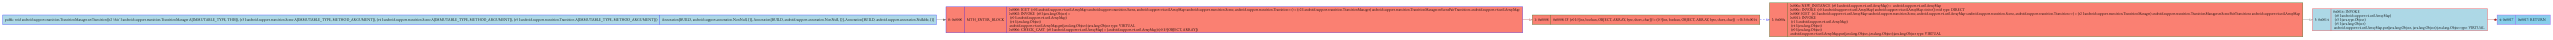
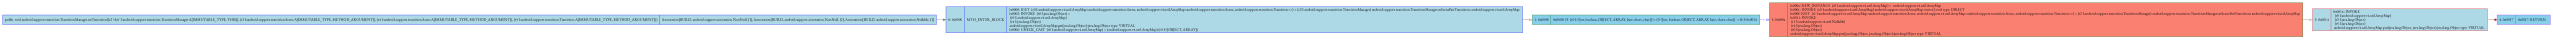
node "0: 0x0000": fillcolor salmon -> lightblue
node "1: 0x0008": fillcolor salmon -> skyblue
node "3: 0x0014": text "(r3 I:java.type.Object)" -> "(r3 I:java.lang.Object)"
node "2: 0x000a": text "(r1 I:android.support.v4.util.ArrayMap)" -> "(r1 I:android.support.v4.util.Nullable)"
